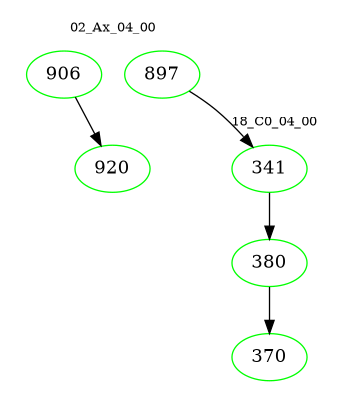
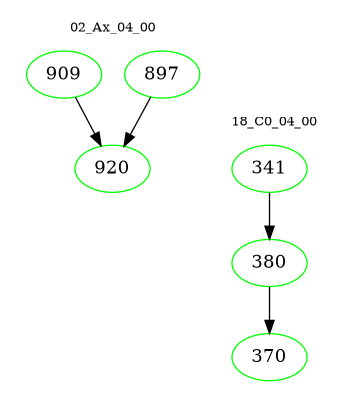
node "906": label "906" -> "909"
edge "897" -> "341": now "897" -> "920"
